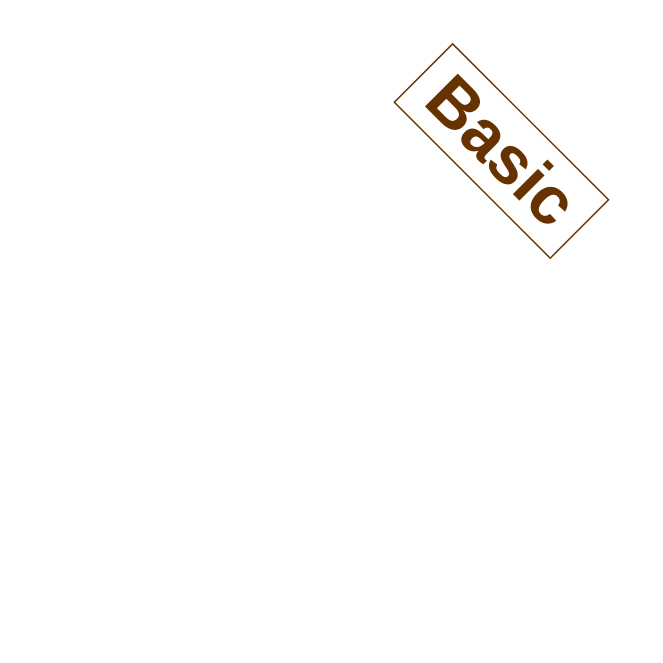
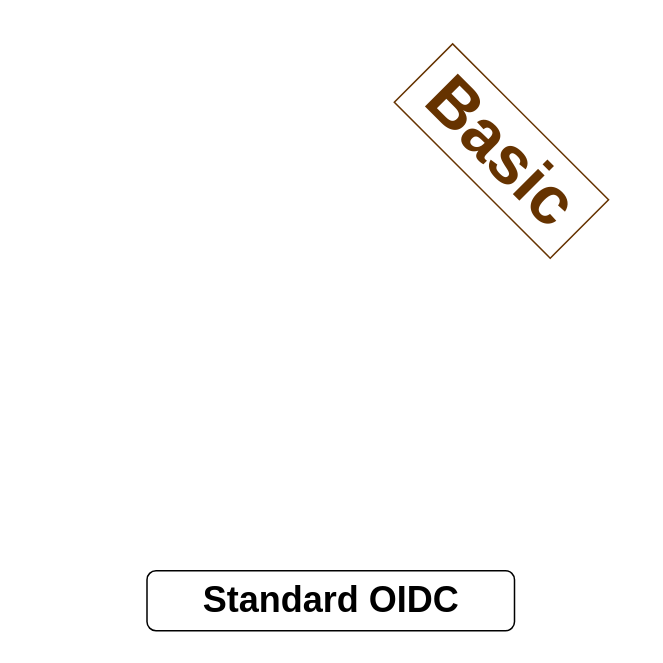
node "Standard OIDC": added
